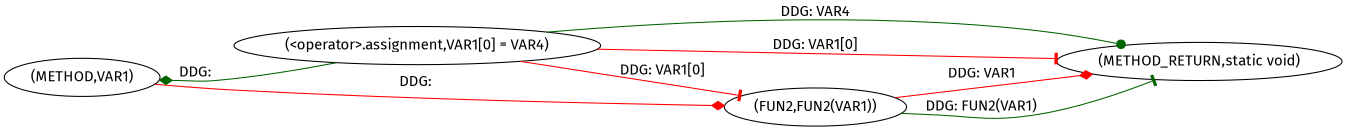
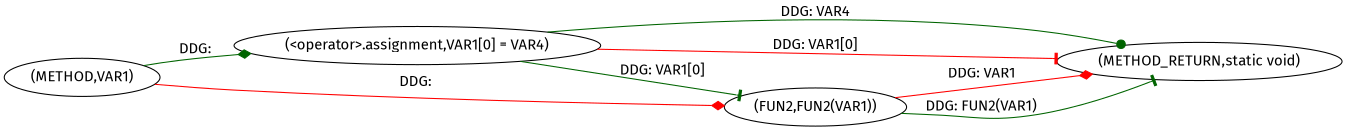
edge "(<operator>.assignment,VAR1[0] = VAR4)" -> "(METHOD,VAR1)": reversed
edge "(<operator>.assignment,VAR1[0] = VAR4)" -> "(FUN2,FUN2(VAR1))": color red -> darkgreen
